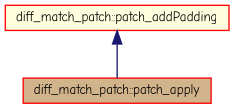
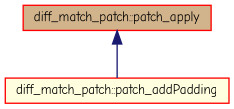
edge "diff_match_patch::patch_apply" -> "diff_match_patch::patch_addPadding": reversed
